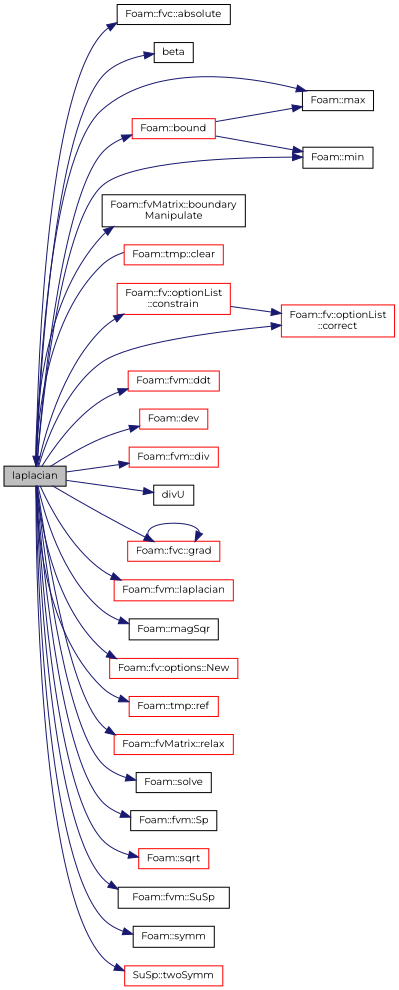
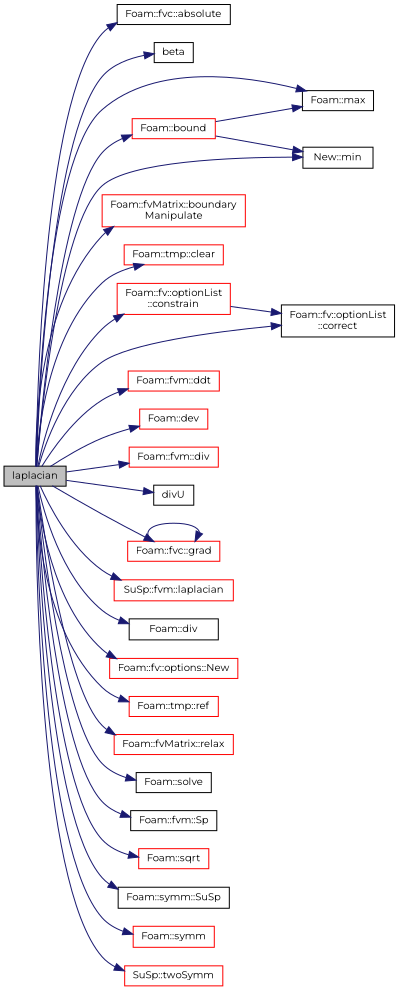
node "Foam::min": label "Foam::min" -> "New::min"
node "Foam::fvMatrix::boundary Manipulate": color black -> red
node "Foam::fv::optionList ::correct": color red -> black
edge "Foam::tmp::clear" -> "laplacian": reversed
node "Foam::fvm::laplacian": label "Foam::fvm::laplacian" -> "SuSp::fvm::laplacian"
node "Foam::magSqr": label "Foam::magSqr" -> "Foam::div"
node "Foam::fvm::SuSp": label "Foam::fvm::SuSp" -> "Foam::symm::SuSp"
node "Foam::symm": color black -> red
